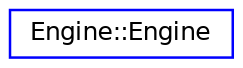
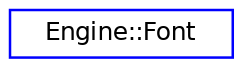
node "Engine::Engine": label "Engine::Engine" -> "Engine::Font"
